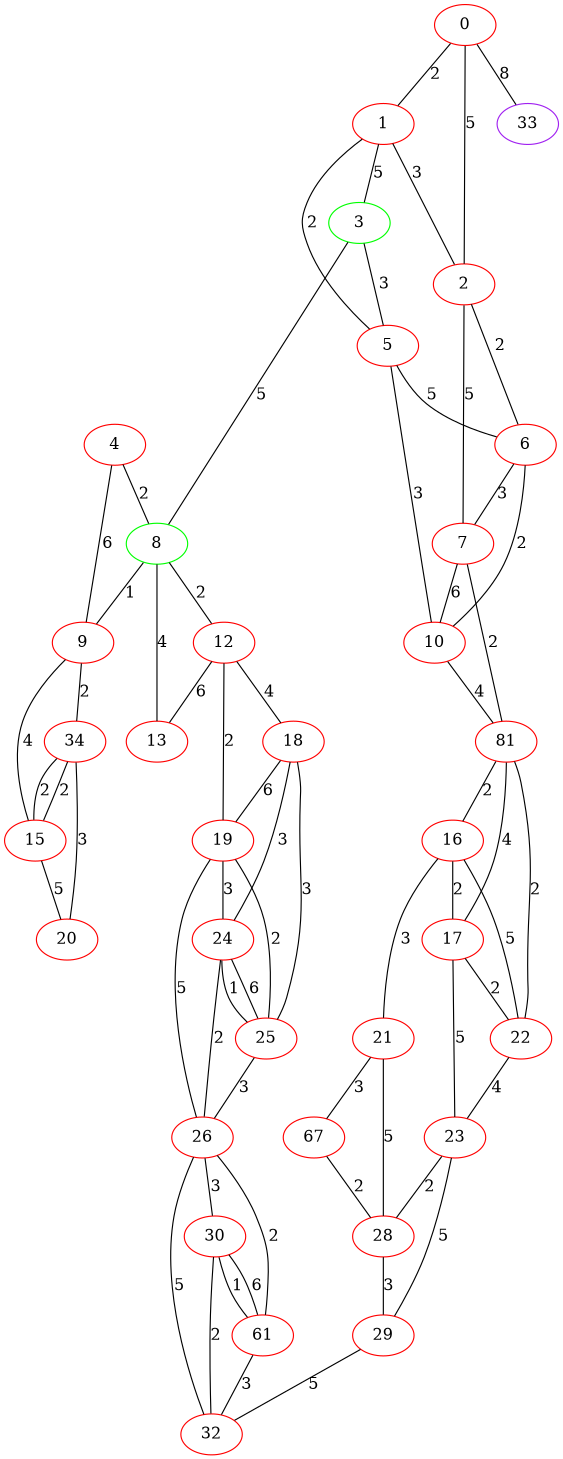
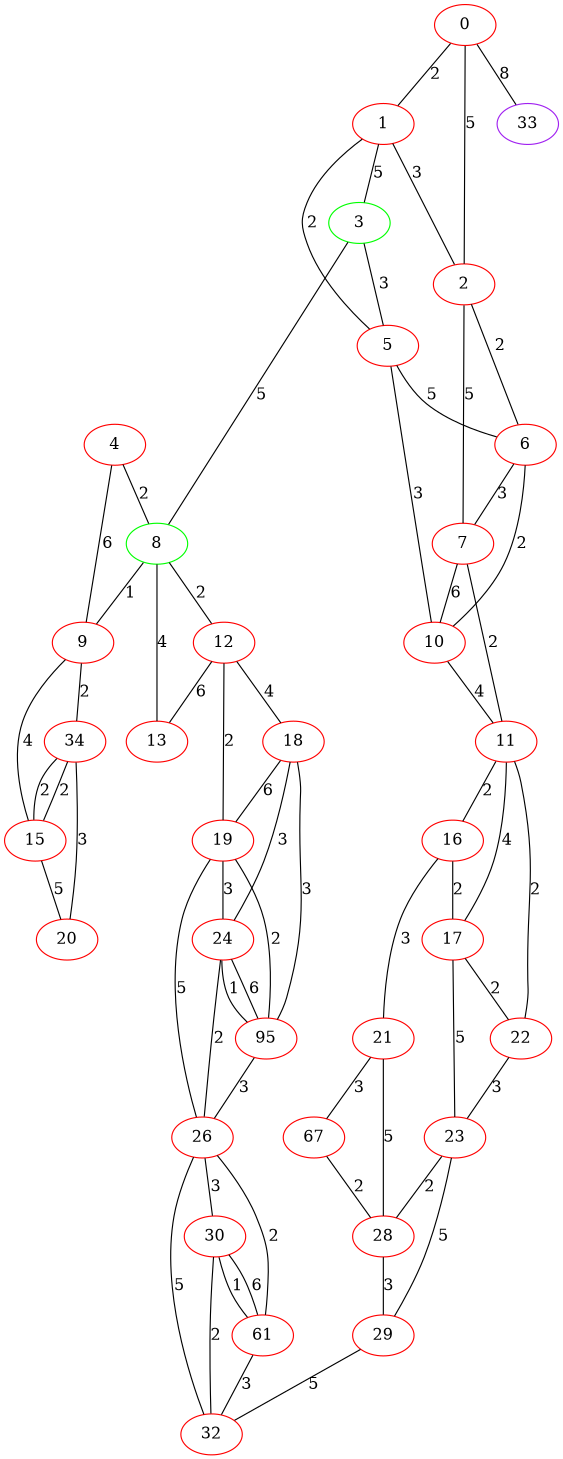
node "81": label "81" -> "11"
edge "16" -- "22": removed, label "5"
node "25": label "25" -> "95"
edge "22" -- "23": label "4" -> "3"
